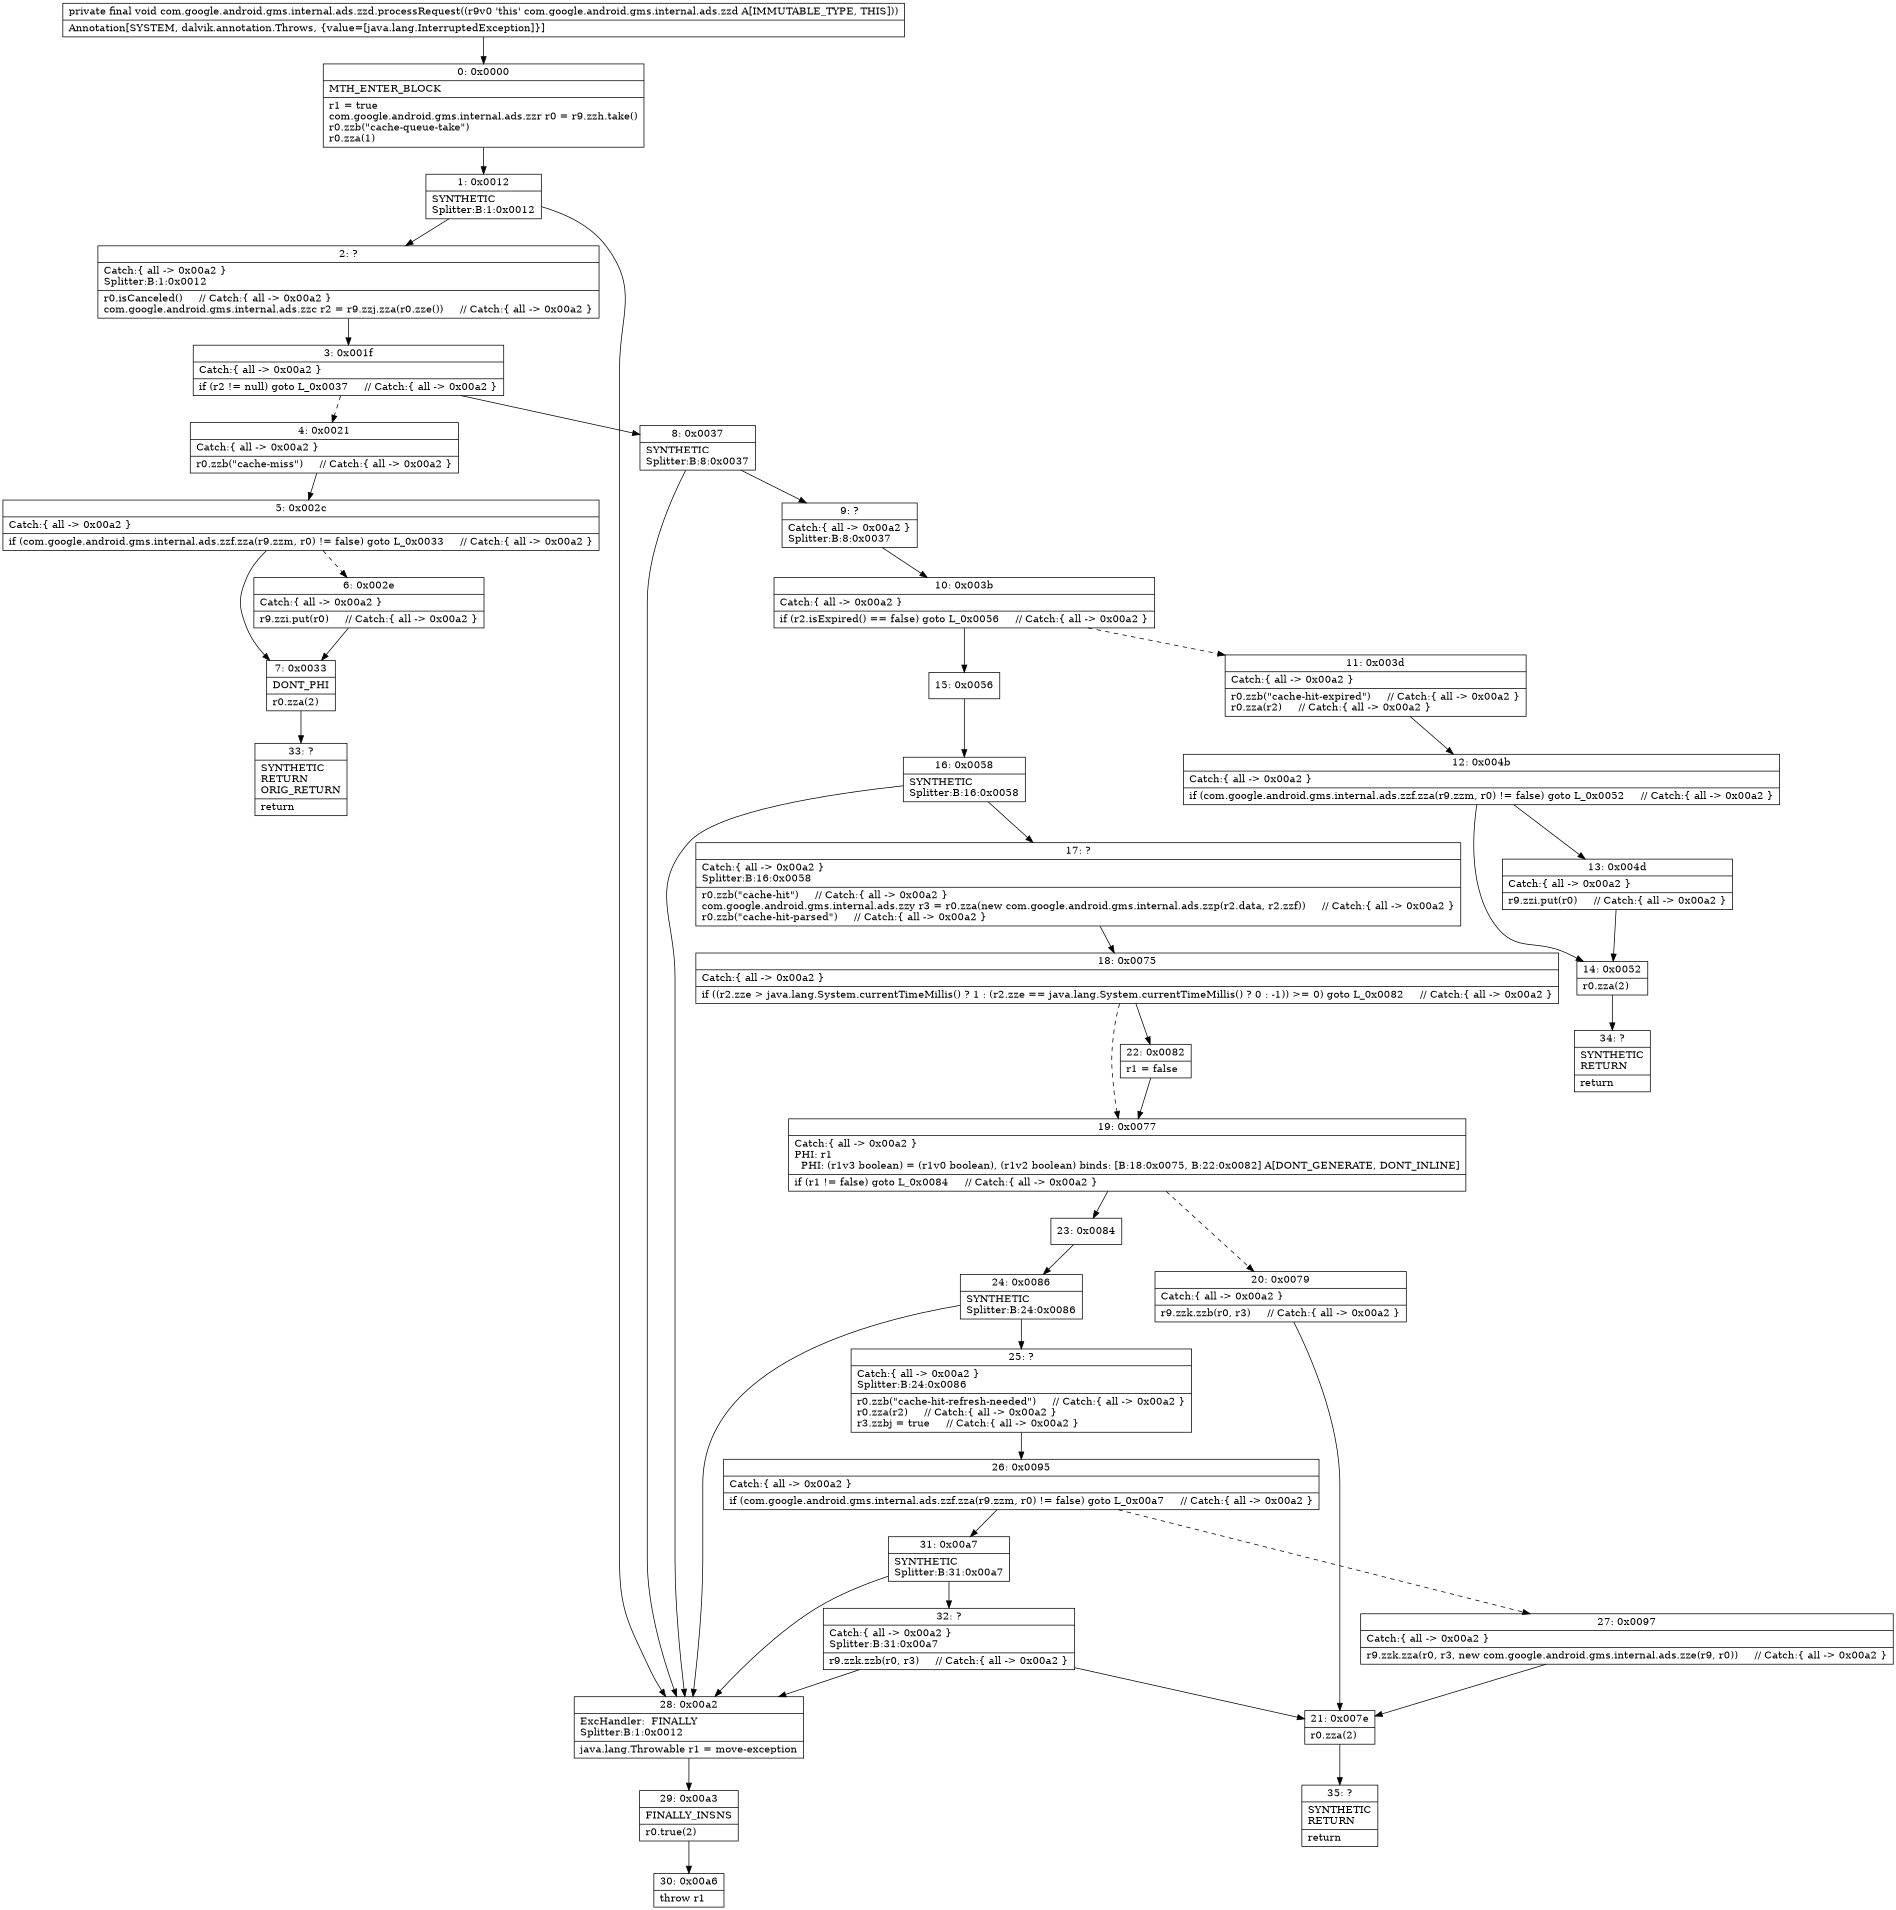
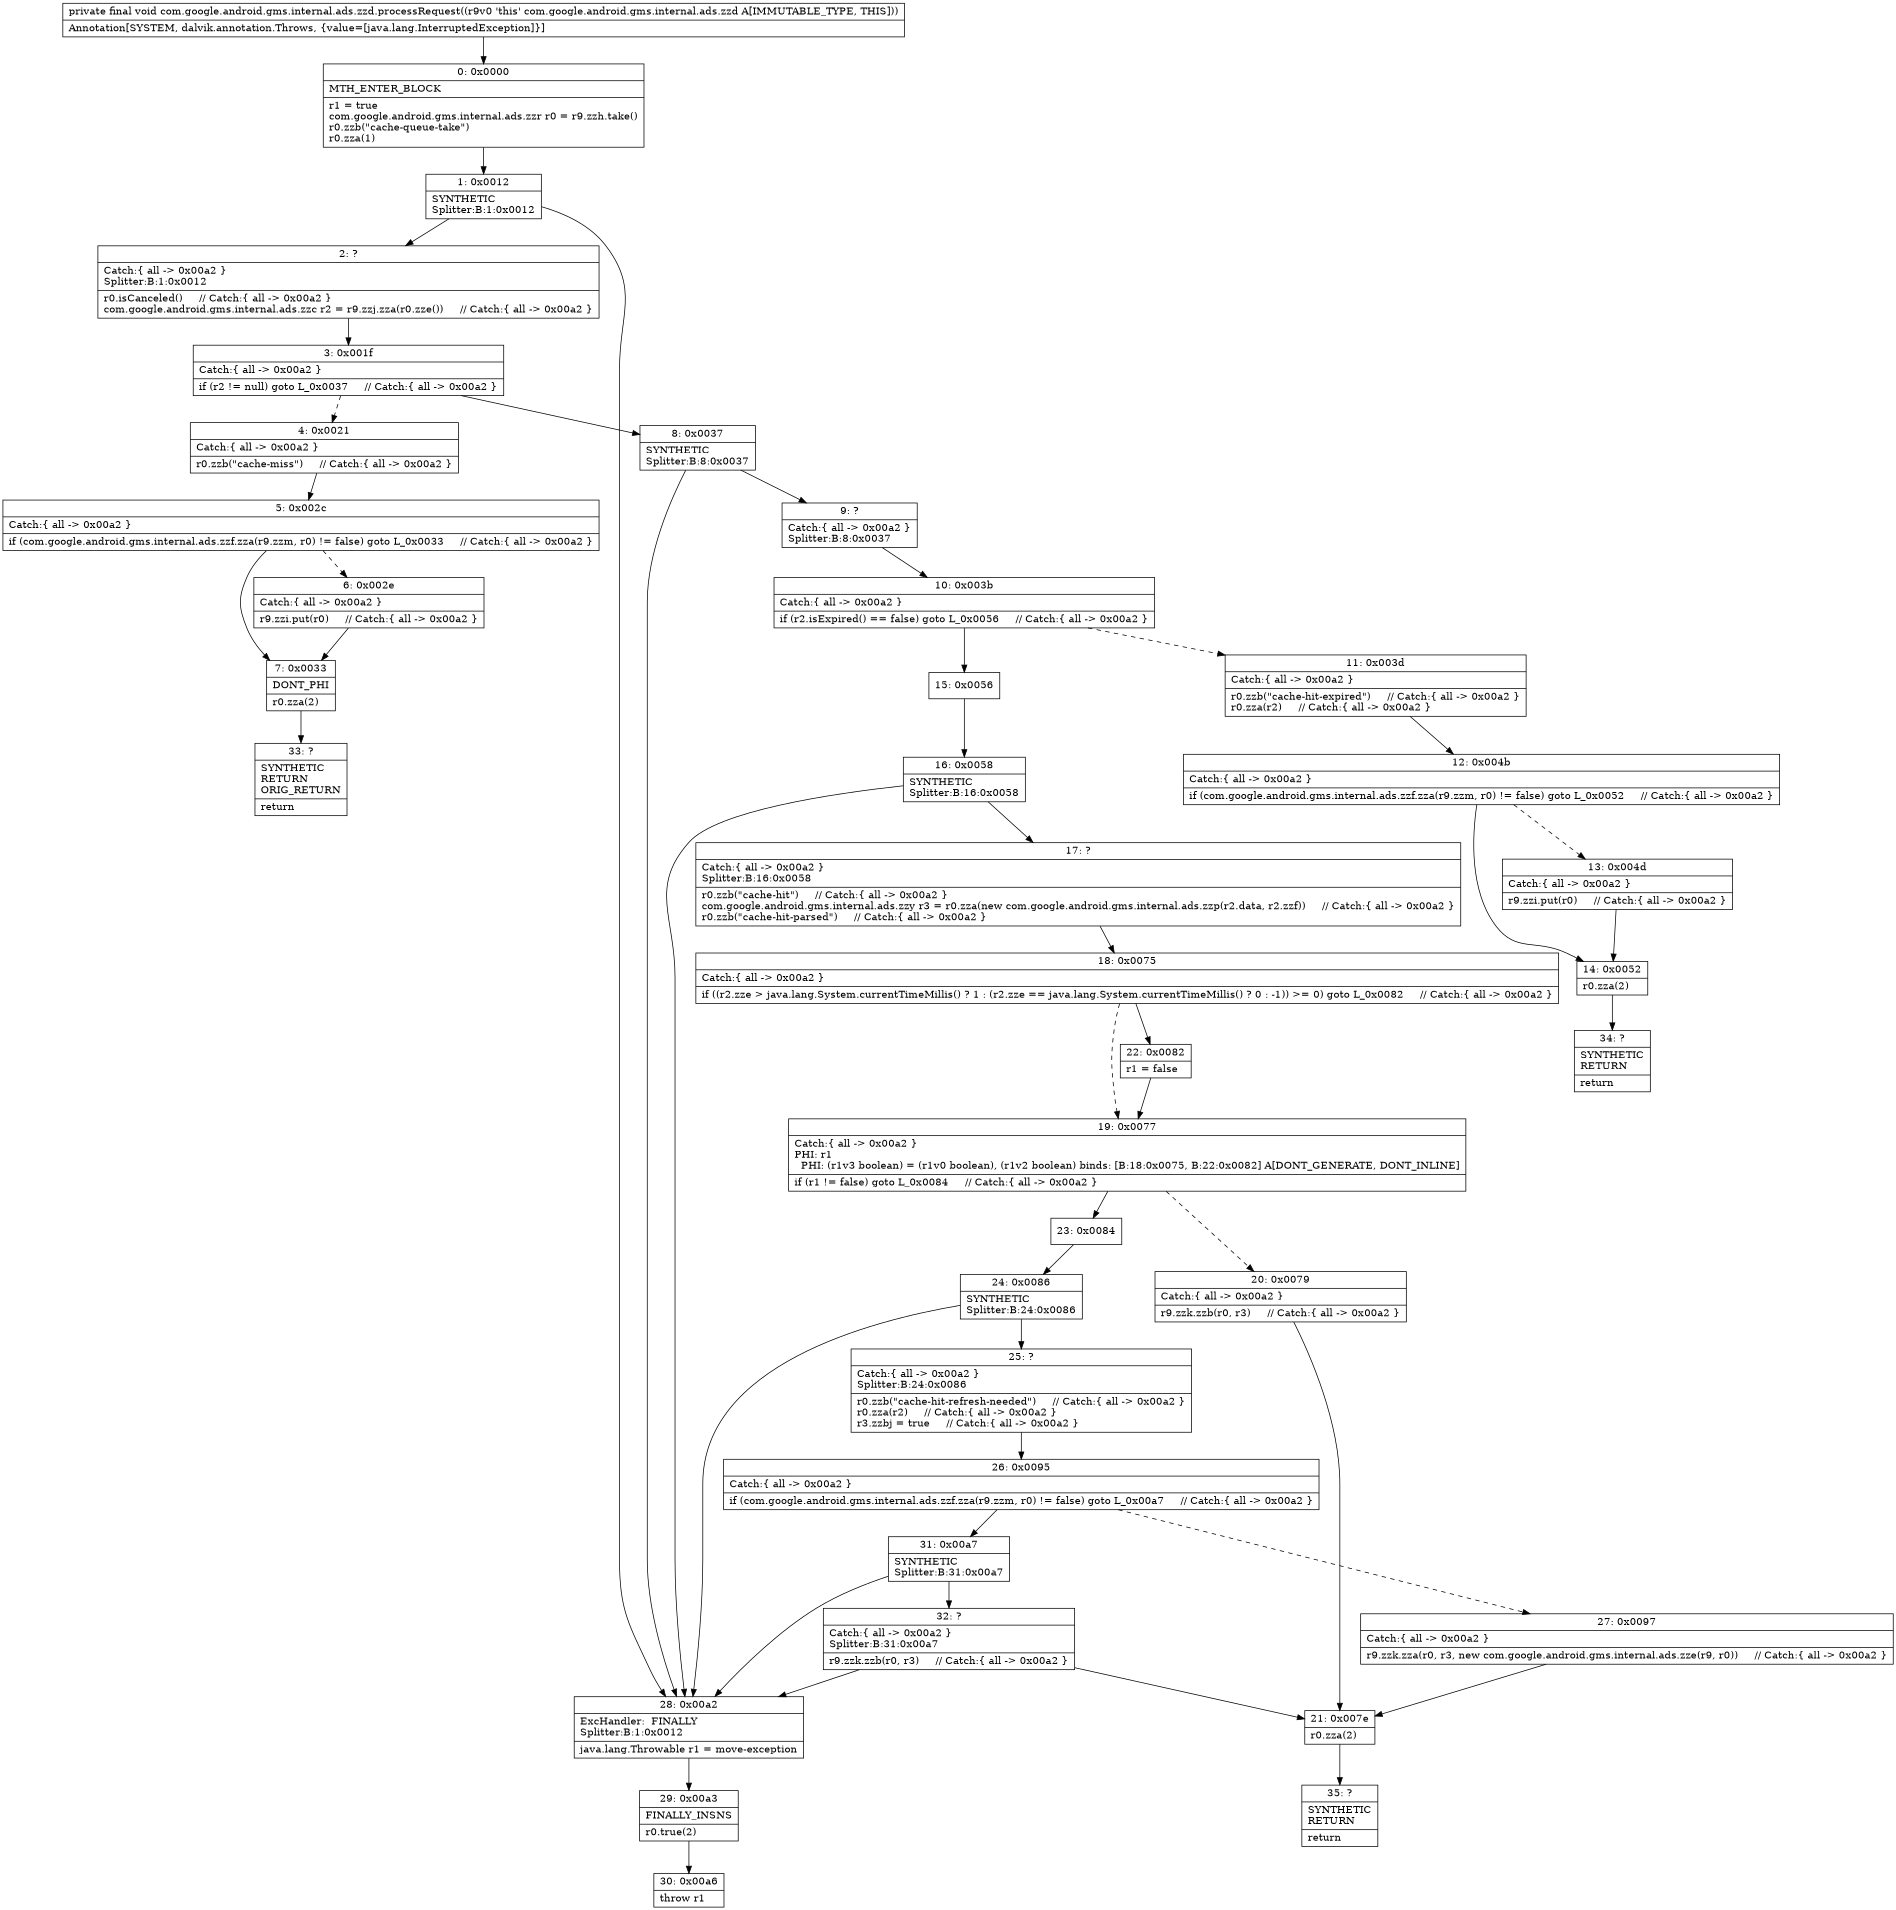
edge "12: 0x004b" -> "13: 0x004d": style solid -> dashed
